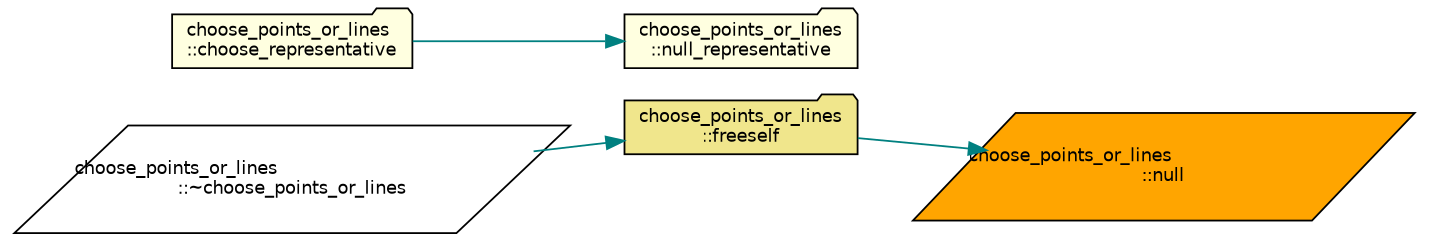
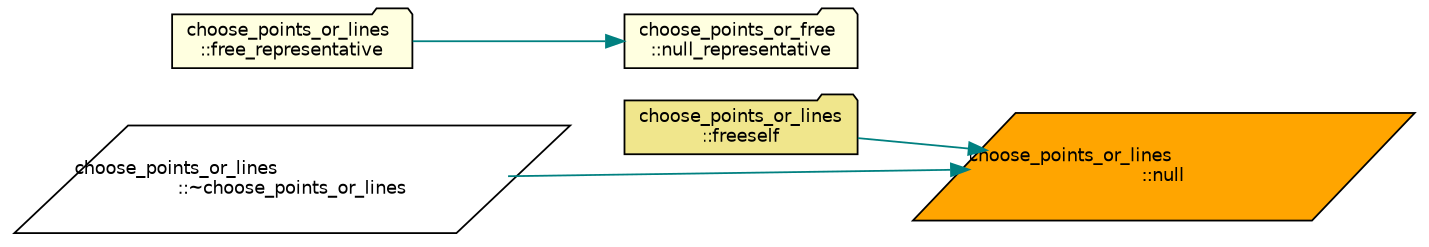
node "choose_points_or_lines ::choose_representative": label "choose_points_or_lines ::choose_representative" -> "choose_points_or_lines ::free_representative"
node "choose_points_or_lines ::null_representative": label "choose_points_or_lines ::null_representative" -> "choose_points_or_free ::null_representative"
edge "choose_points_or_lines ::~choose_points_or_lines" -> "choose_points_or_lines ::freeself": now "choose_points_or_lines ::~choose_points_or_lines" -> "choose_points_or_lines ::null"
